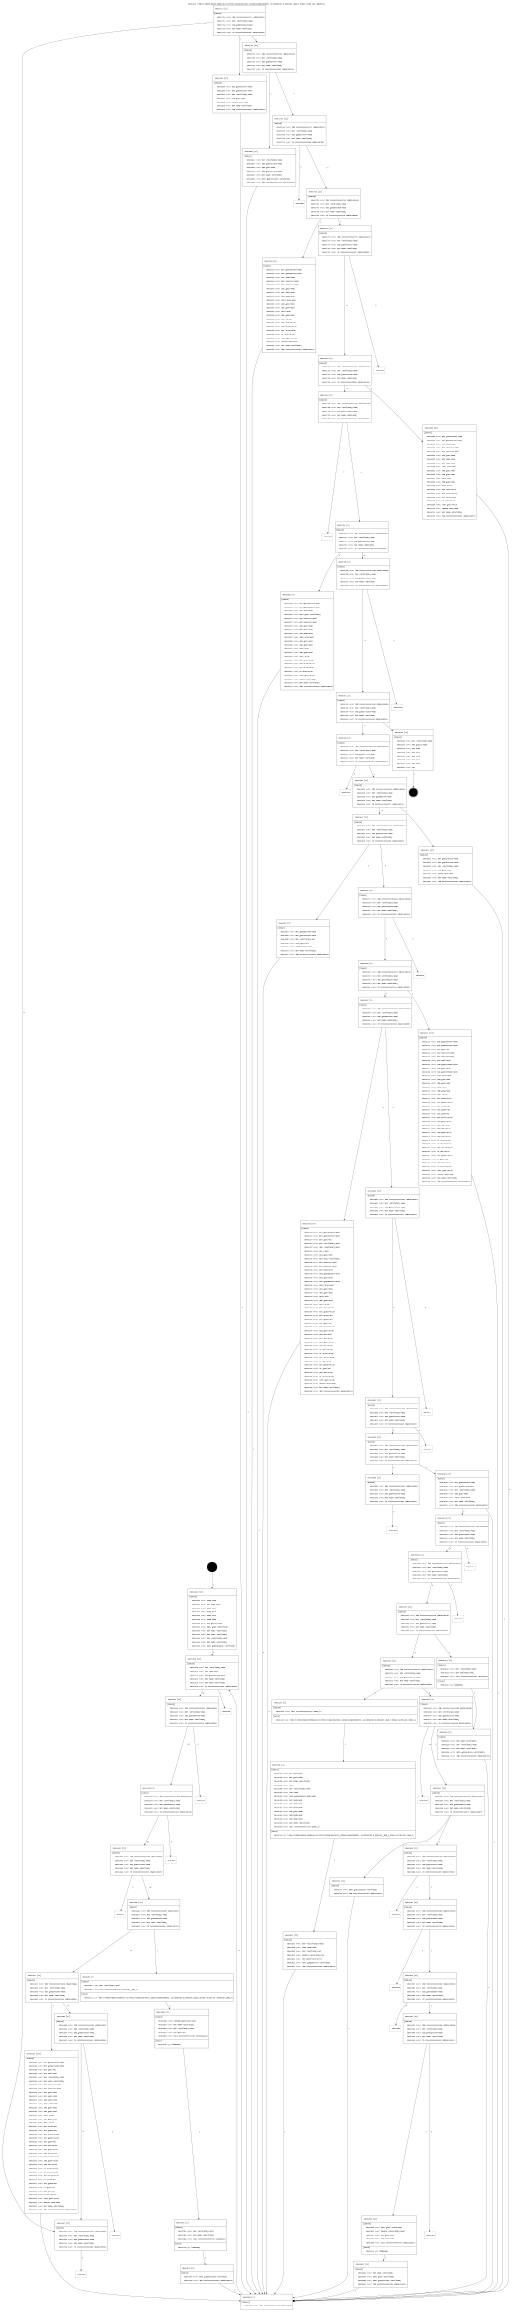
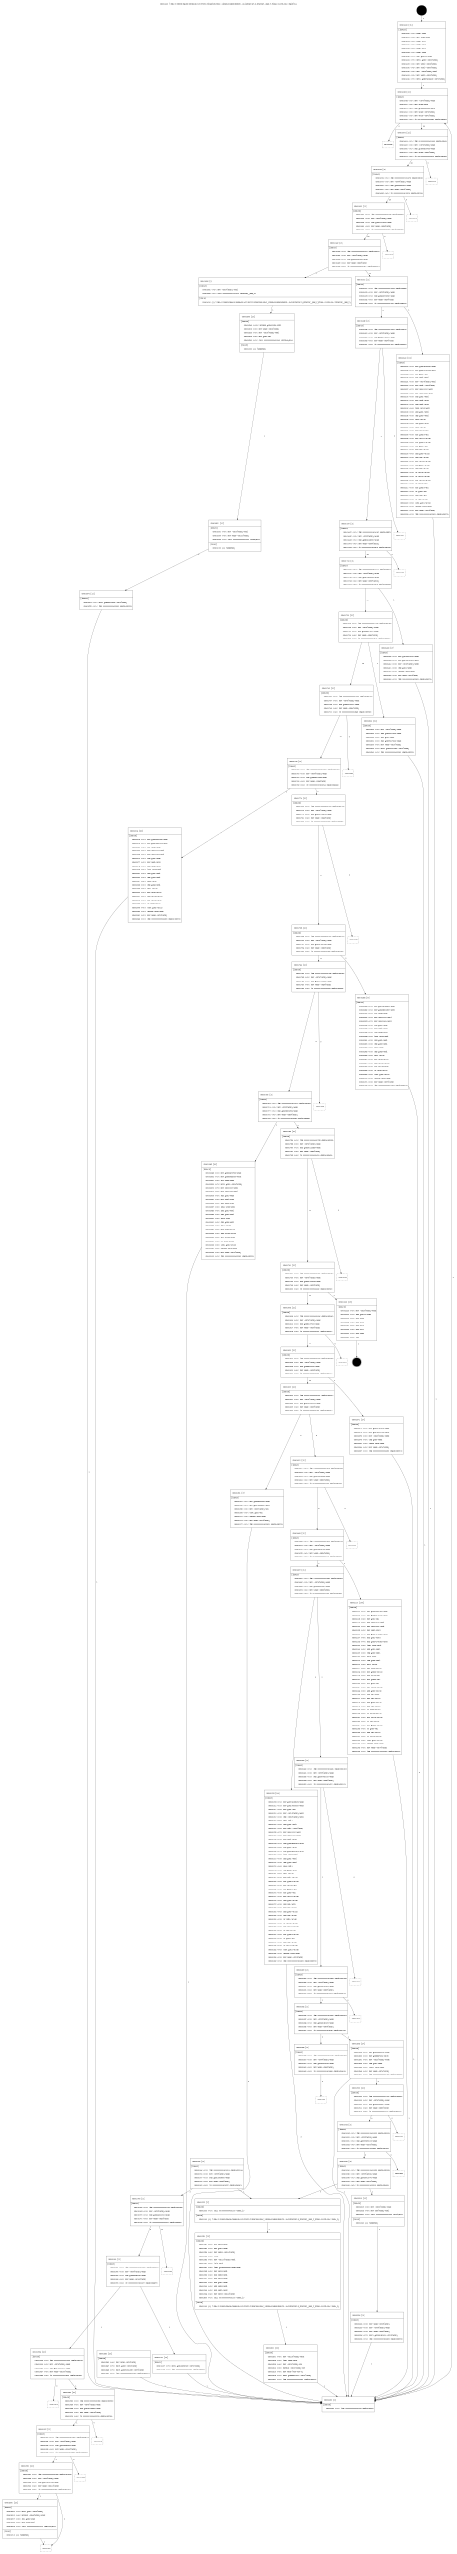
edge "0x401710 [25]" -> "0x4016f7 [25]": reversed
edge "0x401936 [25]" -> "0x40194f [25]": now "0x401936 [25]" -> "0x401ccc [5]"
edge "0x401b8c [23]" -> "0x401ba3 [23]": now "0x401b8c [23]" -> "0x4019fe"
